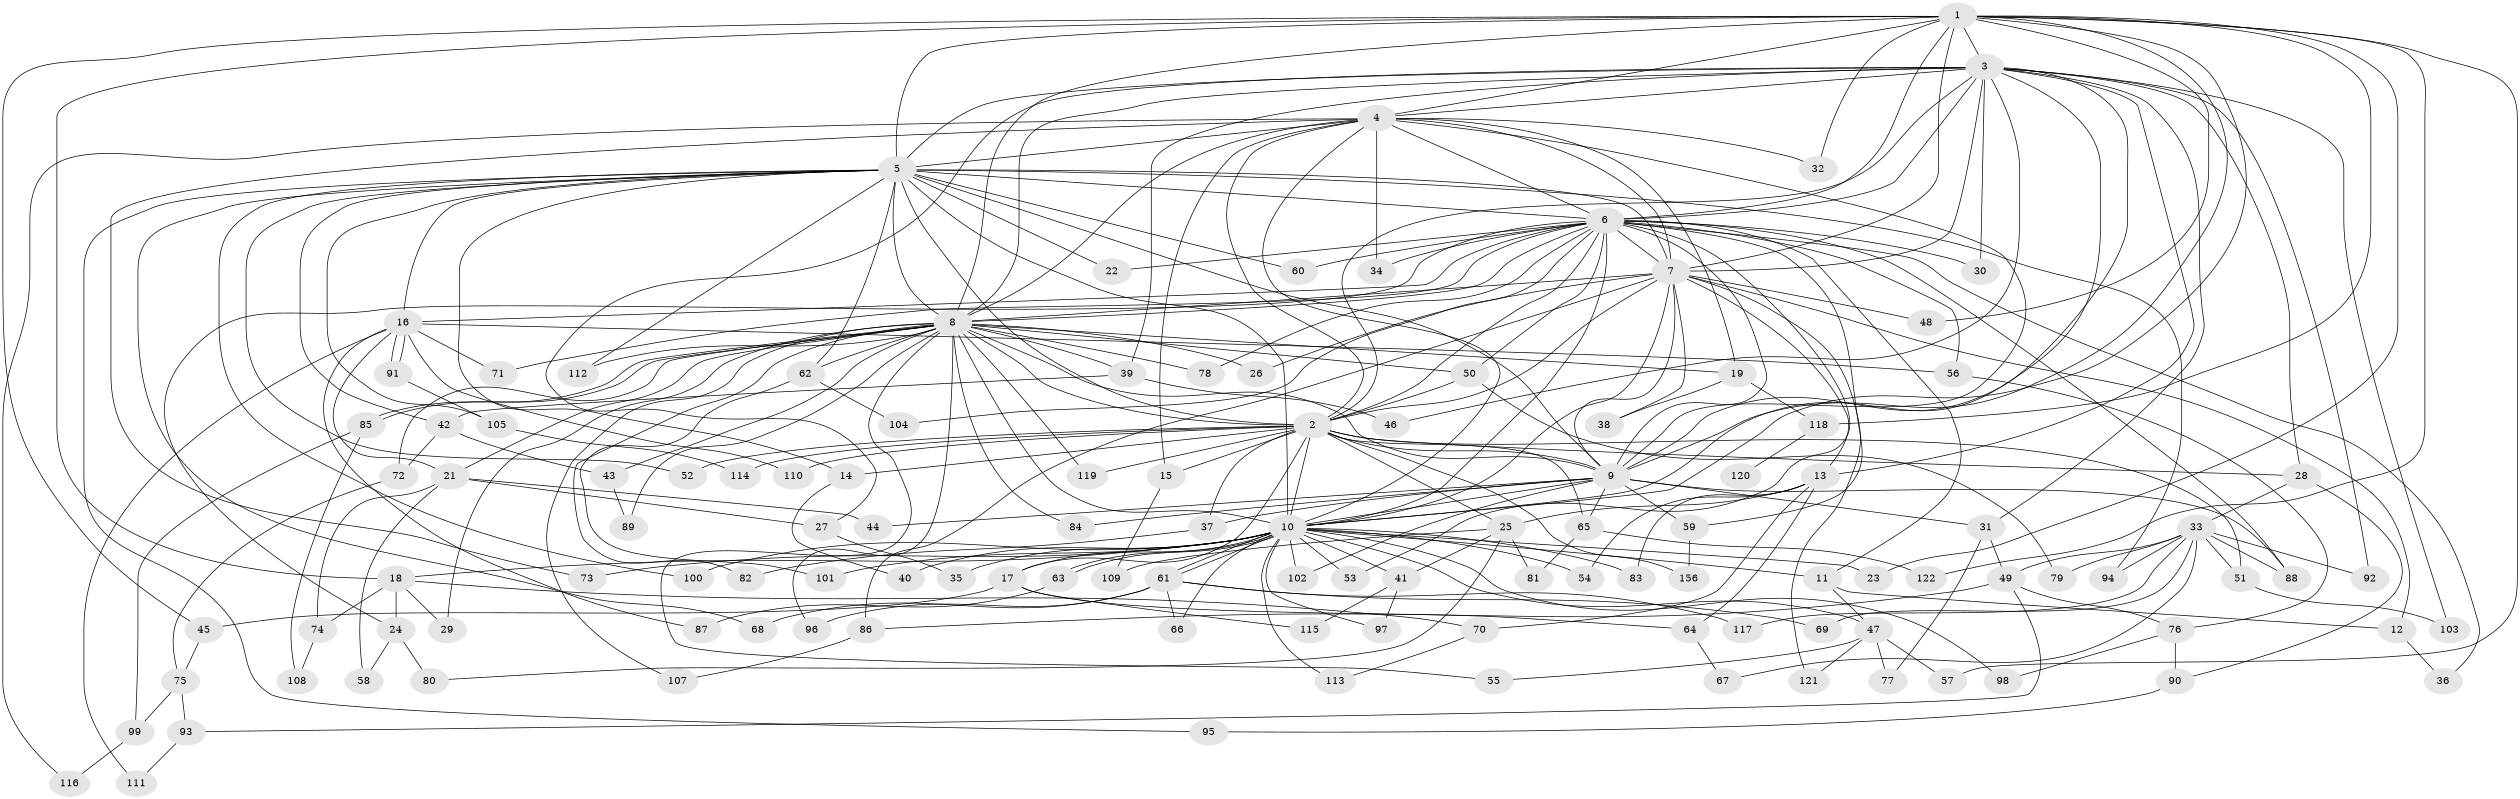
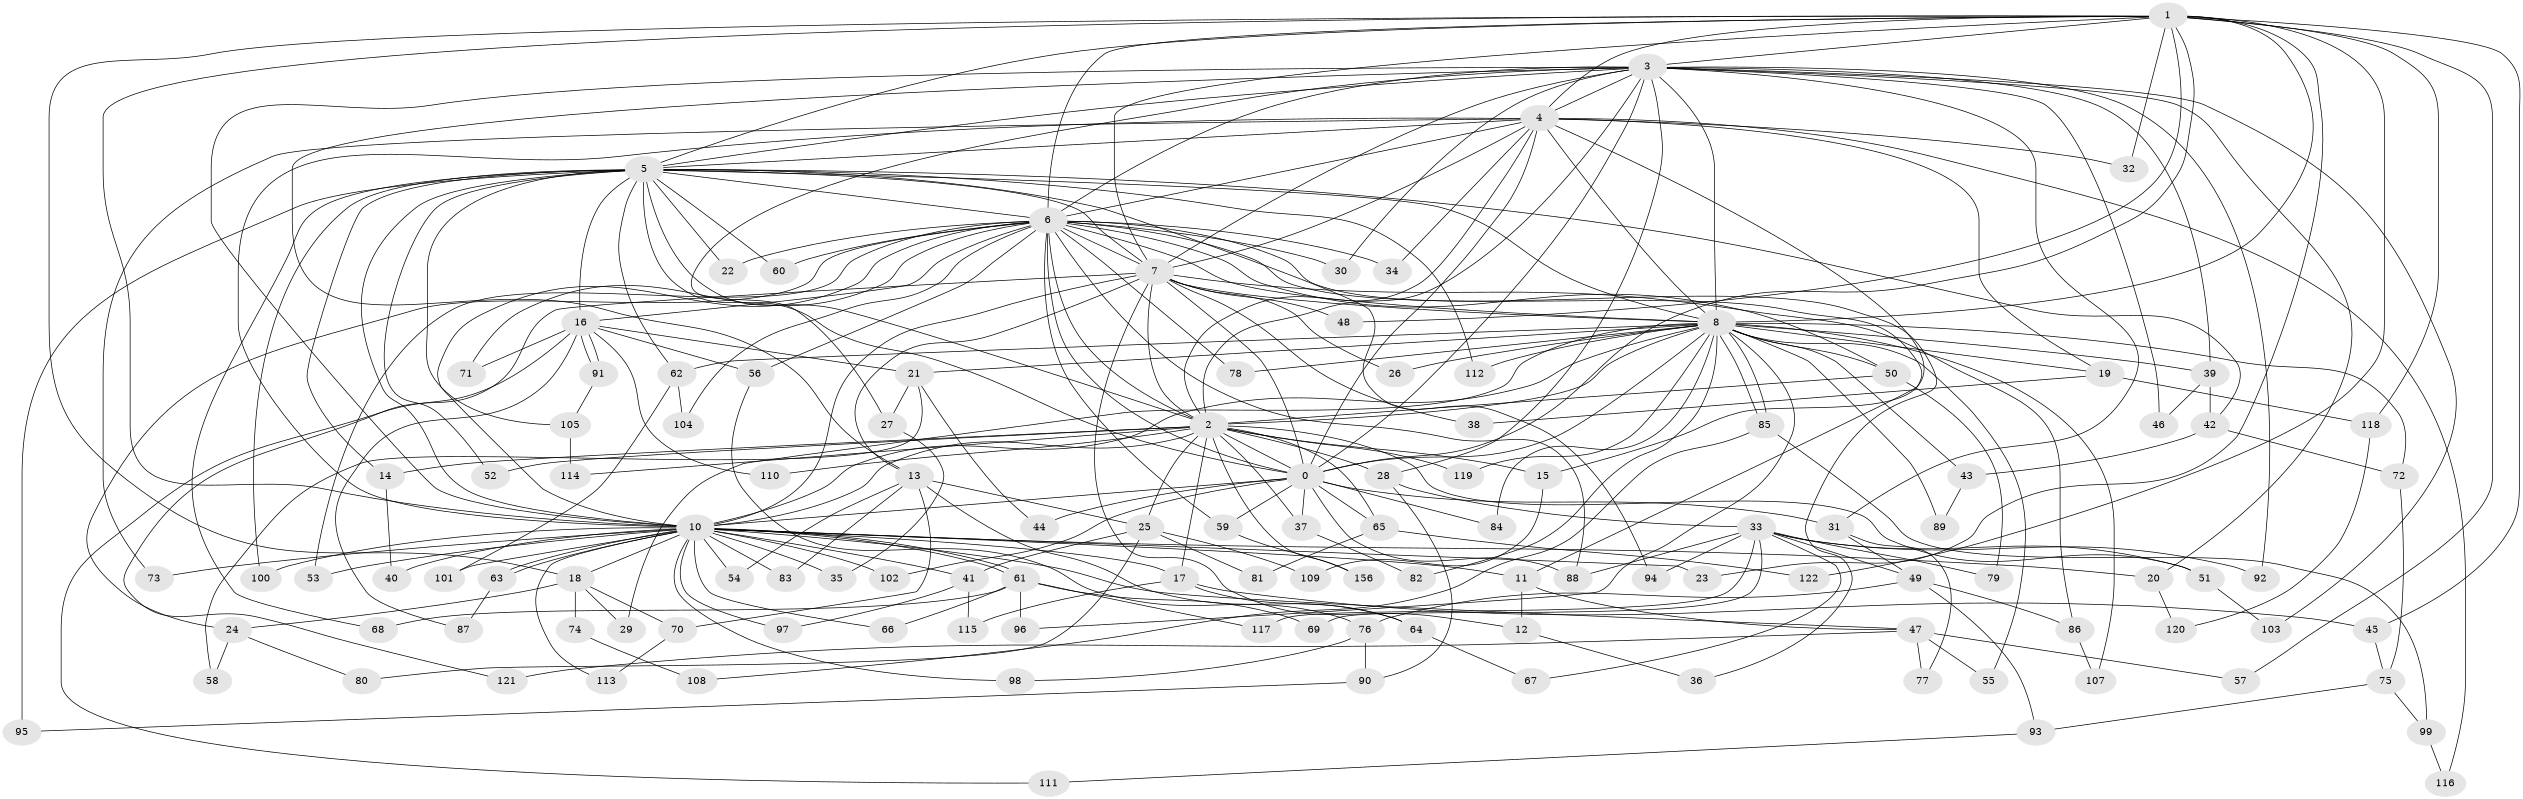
node "9": label "9" -> "0"
edge "21" -- "74": removed
node "20": added
